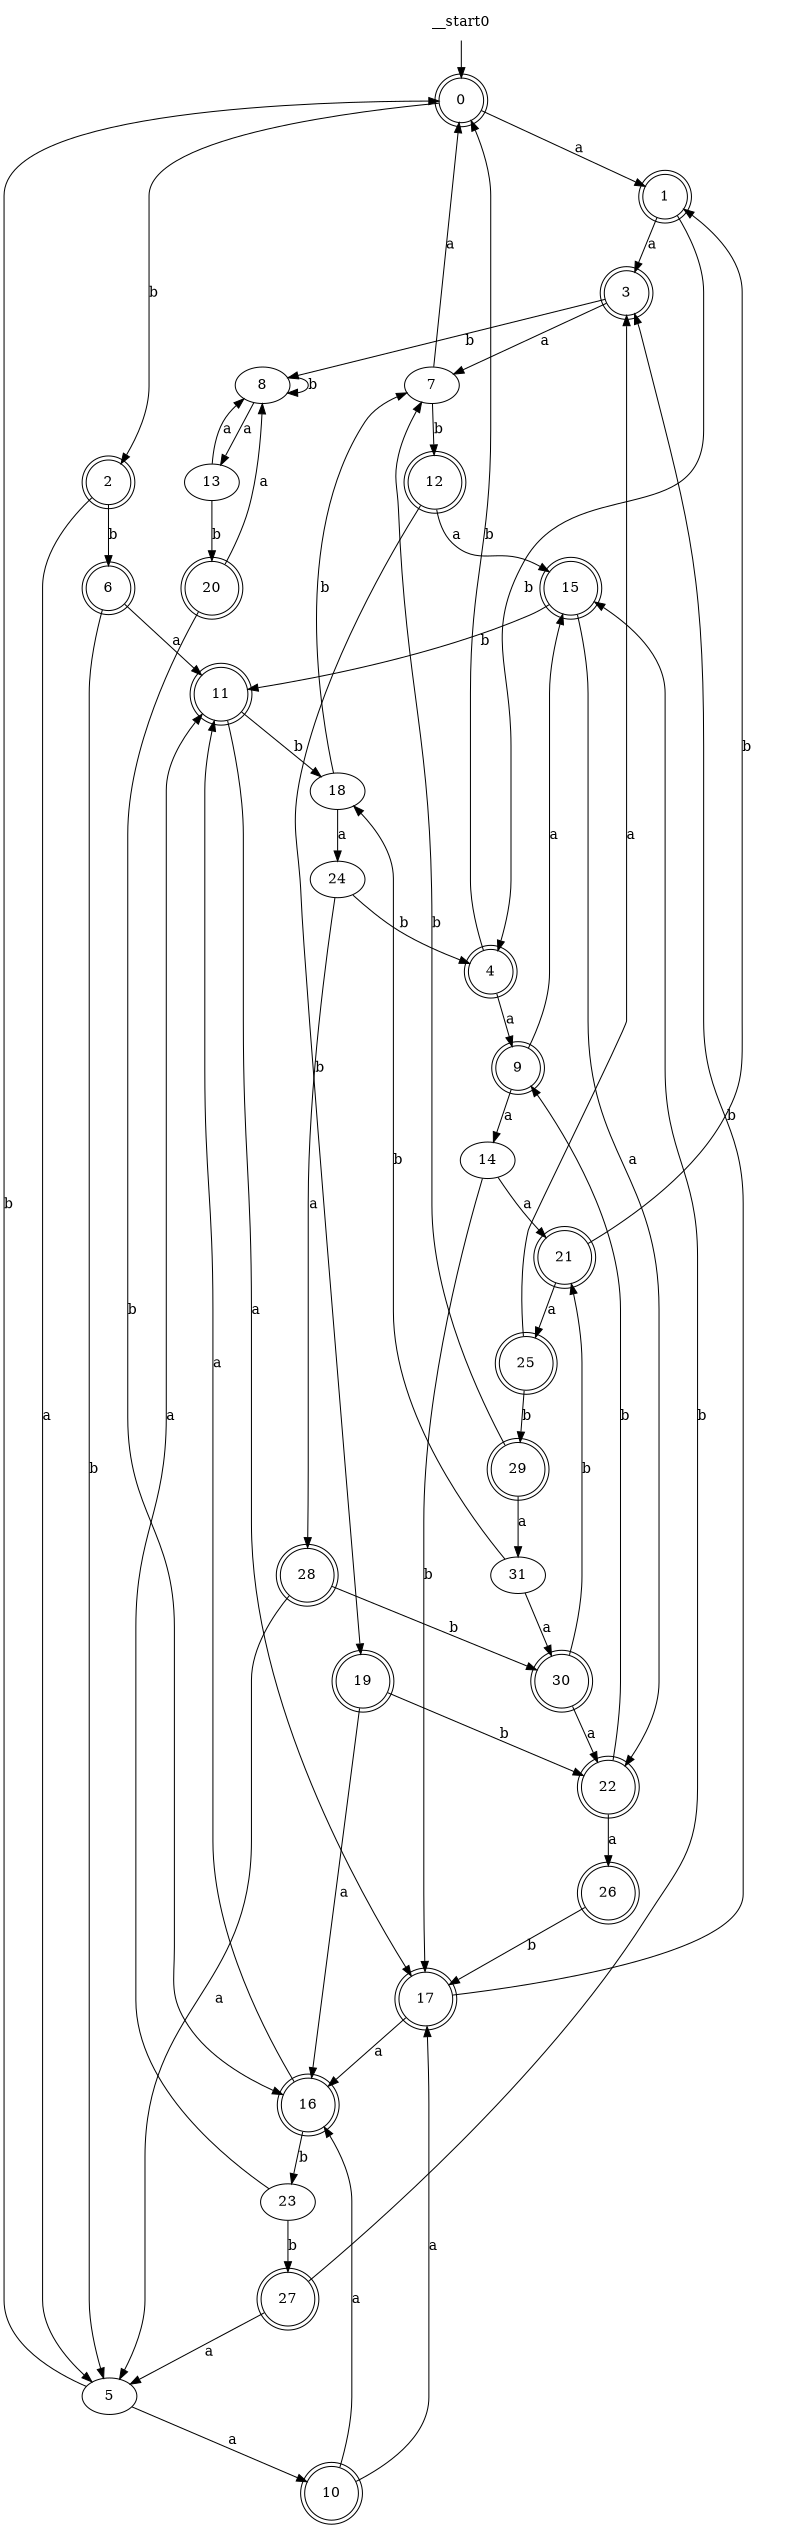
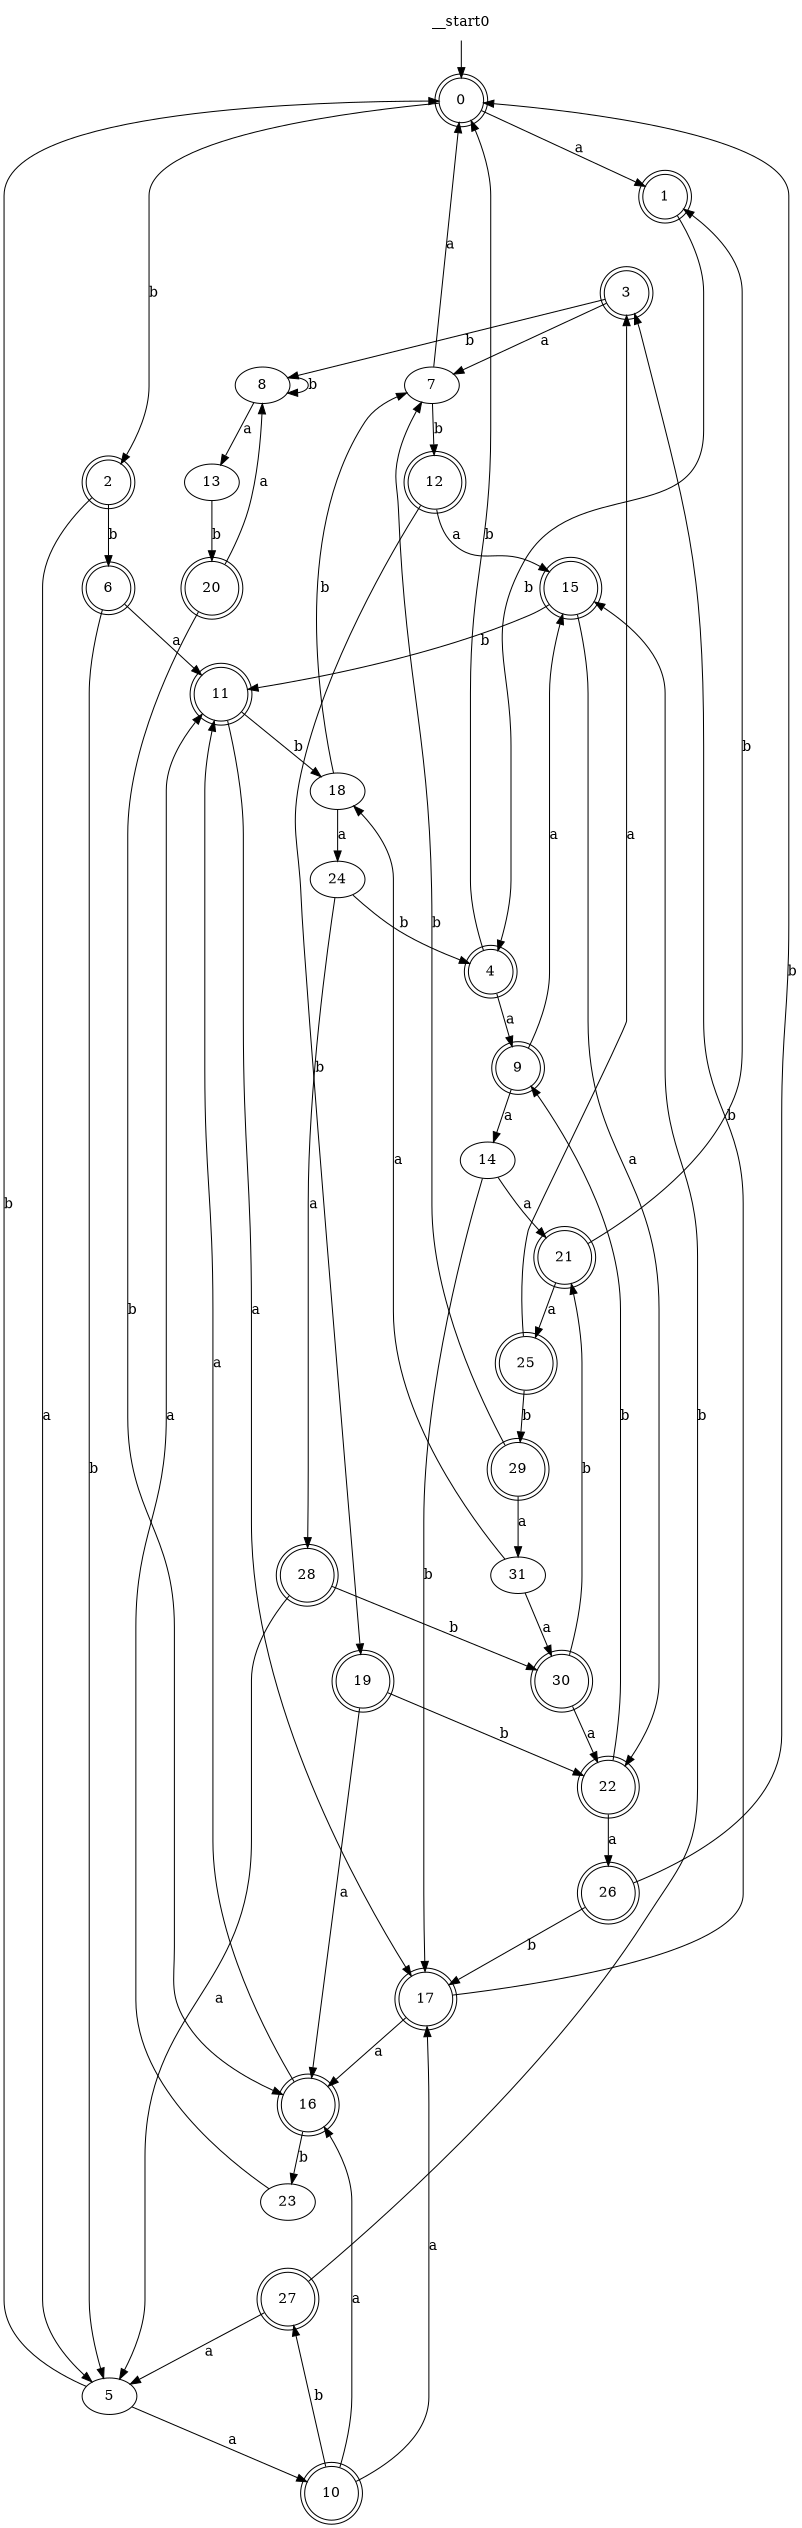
edge "1" -> "3": removed, label "a"
edge "13" -> "8": removed, label "a"
edge "26" -> "0": added, label "b"
edge "31" -> "18": label "b" -> "a"
edge "23" -> "27": now "10" -> "27"
